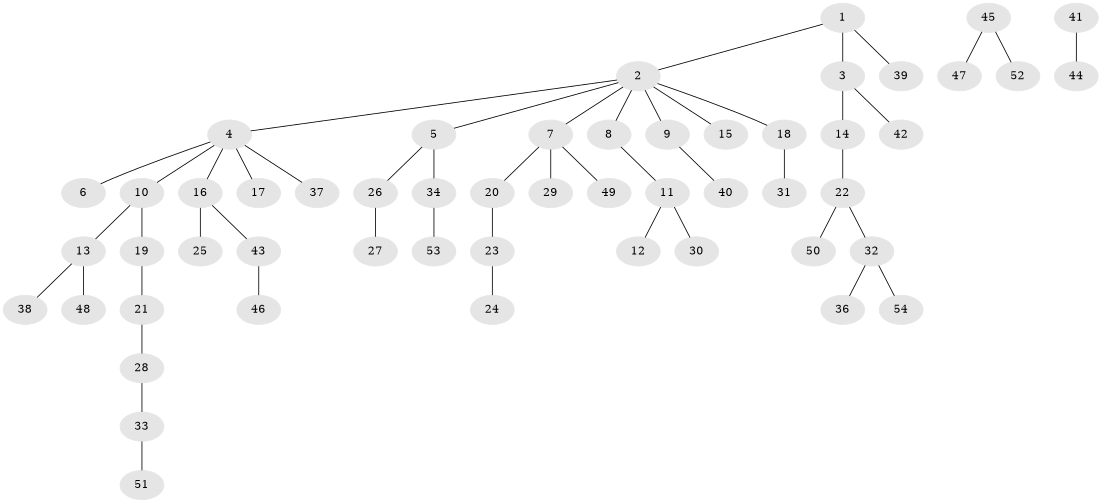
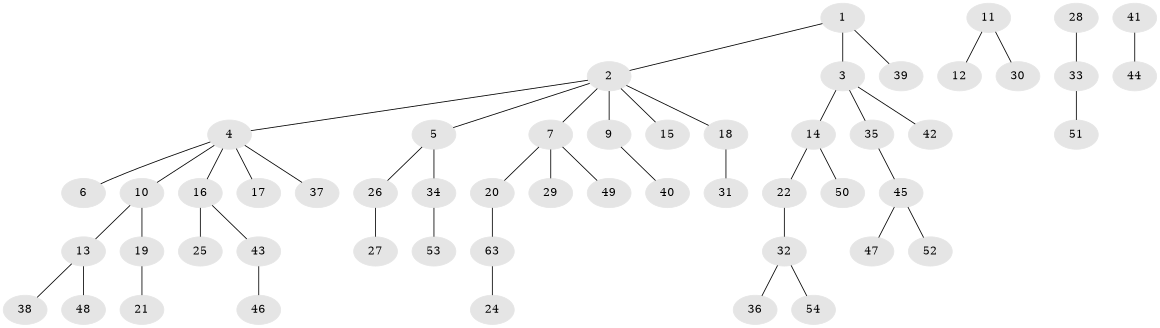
node "8": removed
node "35": added
edge "22" -- "50": now "14" -- "50"
node "23": label "23" -> "63"
edge "21" -- "28": removed
